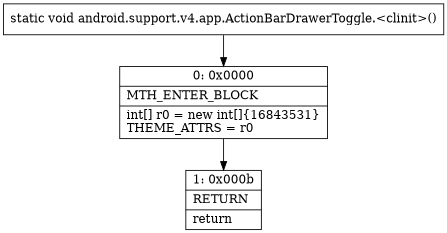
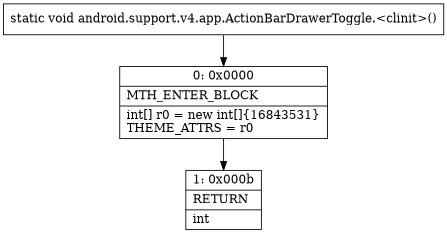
node "1: 0x000b": text "return" -> "int"
